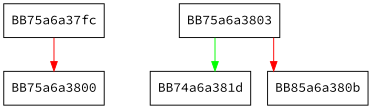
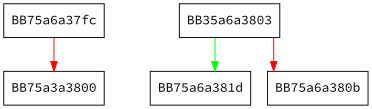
node "BB75a6a3803": label "BB75a6a3803" -> "BB35a6a3803"
node "BB75a6a3800": label "BB75a6a3800" -> "BB75a3a3800"
node "BB74a6a381d": label "BB74a6a381d" -> "BB75a6a381d"
node "BB85a6a380b": label "BB85a6a380b" -> "BB75a6a380b"
